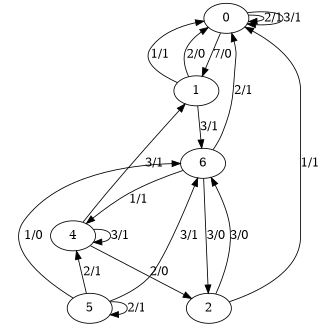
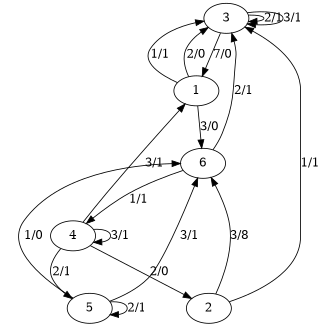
node "0": label "0" -> "3"
edge "1" -> "6": label "3/1" -> "3/0"
edge "6" -> "2": removed, label "3/0"
edge "2" -> "6": label "3/0" -> "3/8"
edge "5" -> "4": reversed
